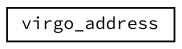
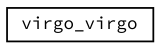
node "virgo_address": label "virgo_address" -> "virgo_virgo"
